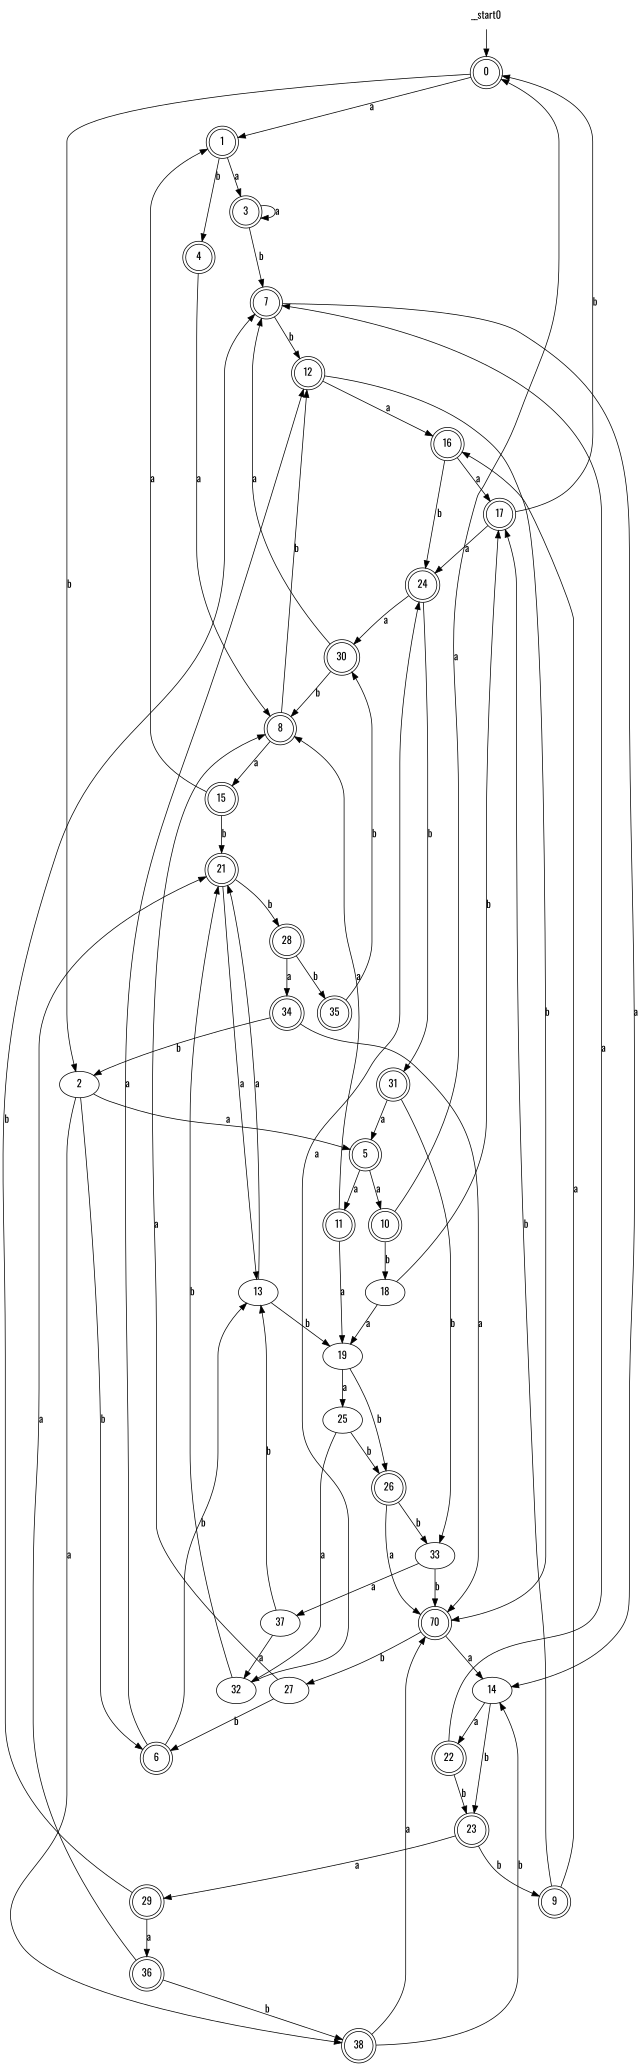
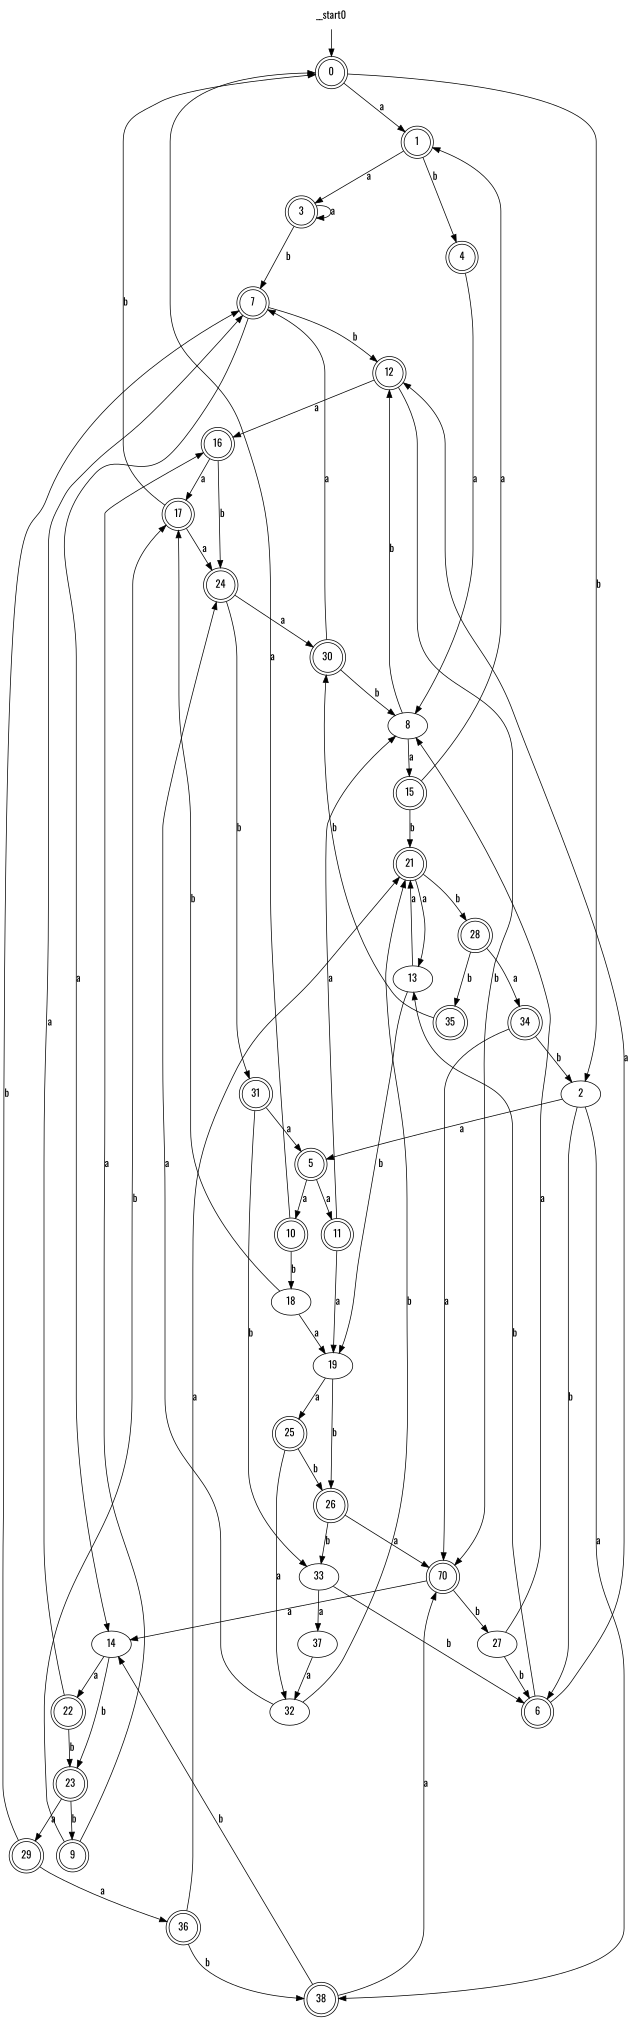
node "8": shape doublecircle -> ellipse
node "25": shape ellipse -> doublecircle
edge "37" -> "13": removed, label "b"
edge "33" -> "70": now "33" -> "6"
